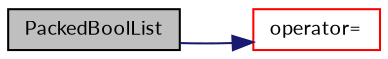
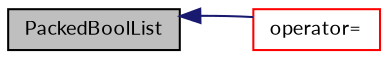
edge "PackedBoolList" -> "operator=": reversed
